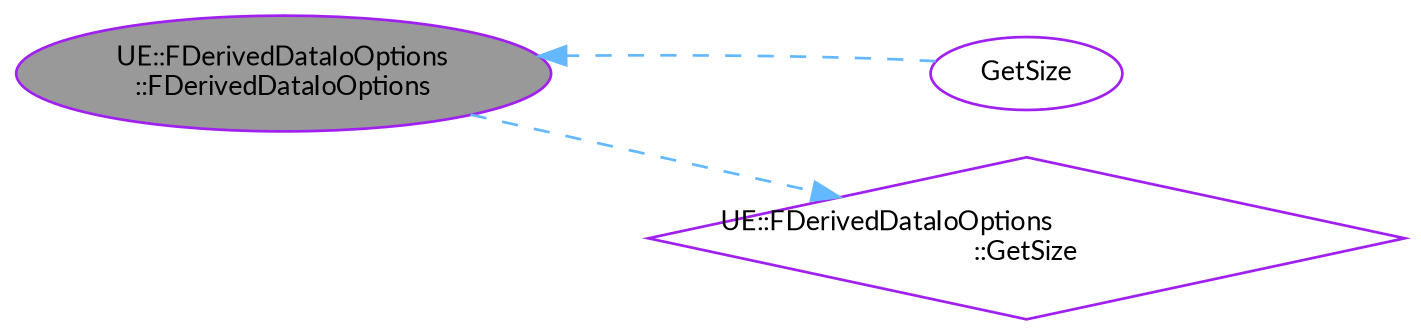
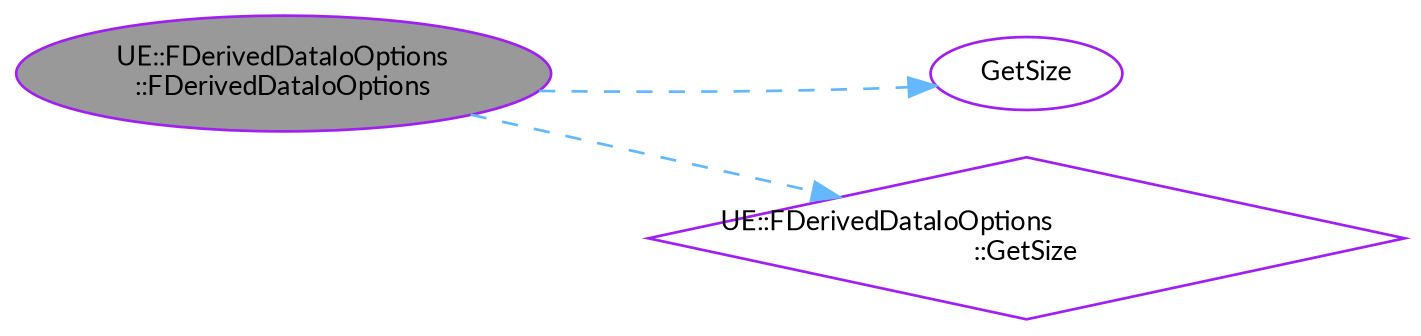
edge "GetSize" -> "UE::FDerivedDataIoOptions ::FDerivedDataIoOptions": reversed
